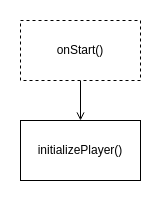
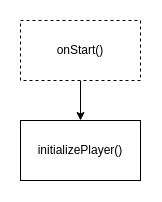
edge "onStart()" -> "initializePlayer()": arrowhead open -> classic
